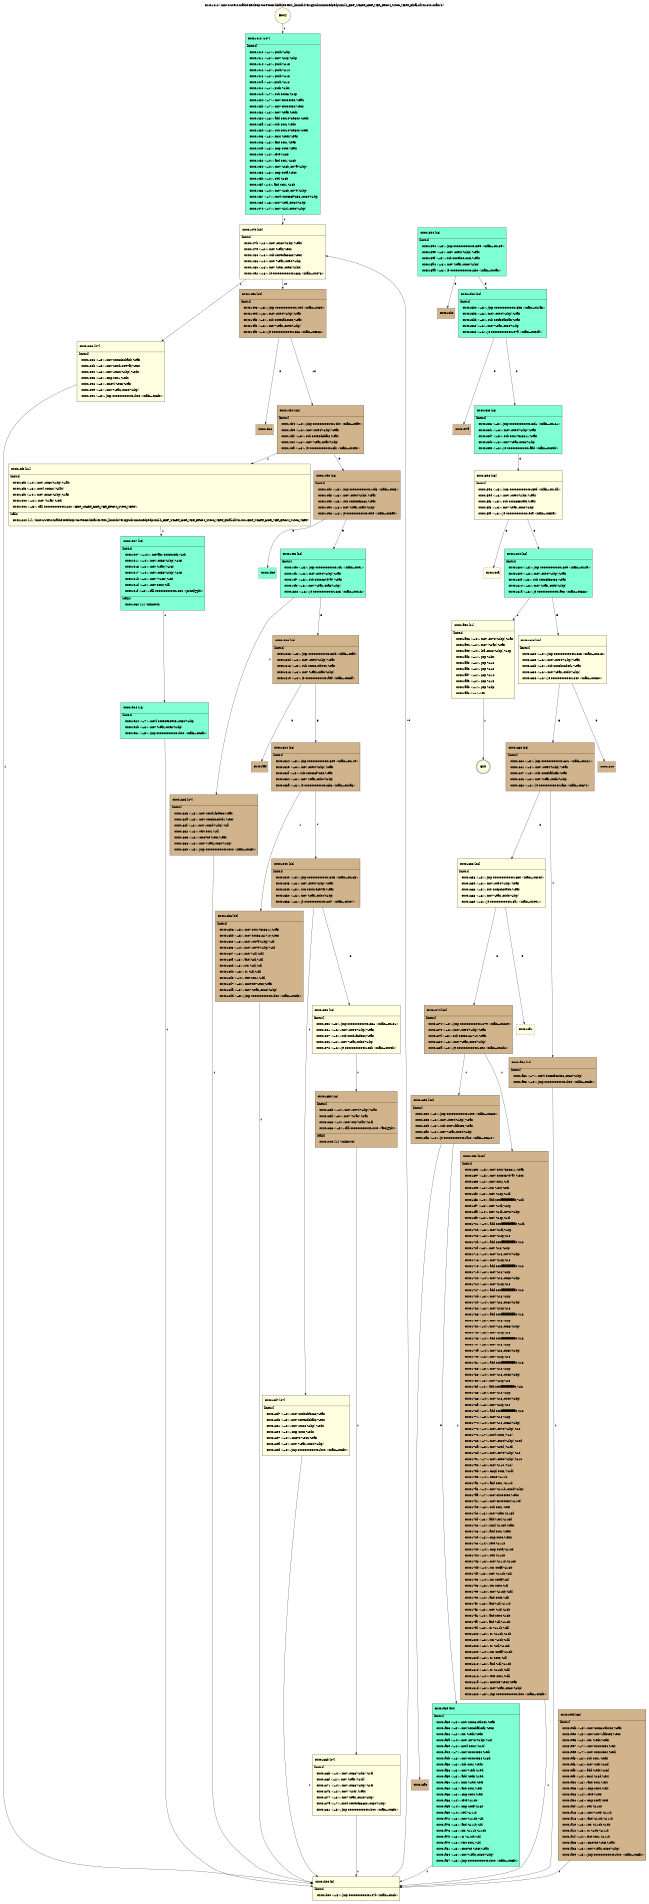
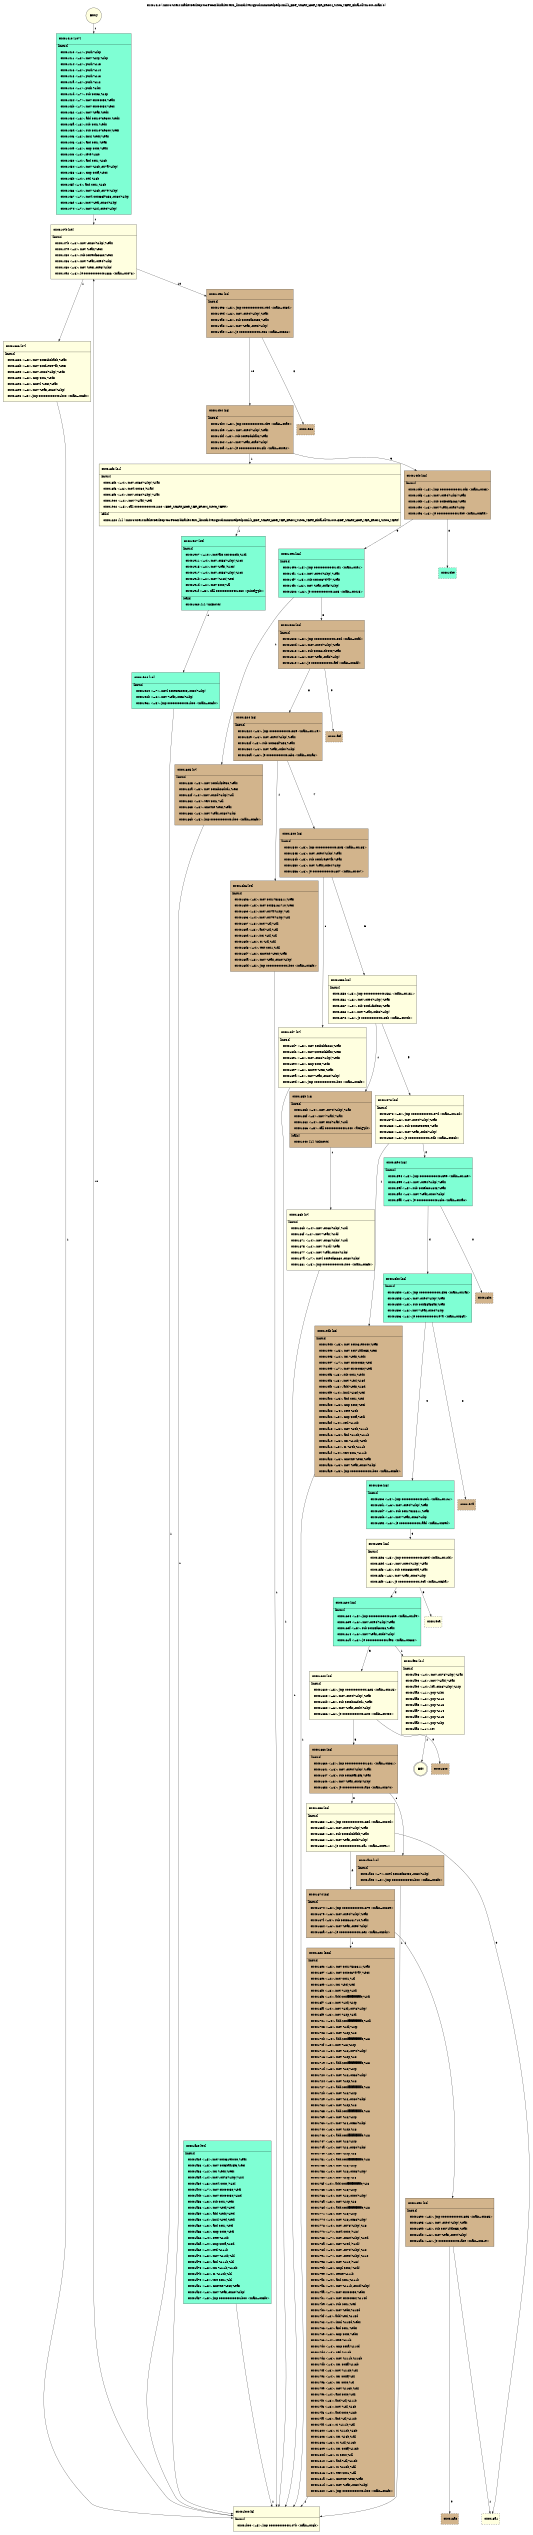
node "0x401578 [28]": added
edge "0x401690 [28]" -> "0x401a2e [94]": now "0x401690 [28]" -> "0x4018a1"
